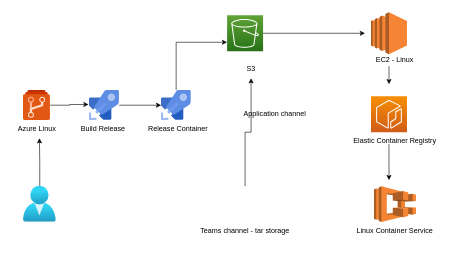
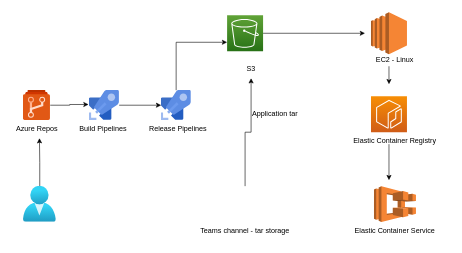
node "Application channel": label "Application channel" -> "Application tar"
node "Azure Linux": label "Azure Linux" -> "Azure Repos"
node "Build Release": label "Build Release" -> "Build Pipelines"
node "Release Container": label "Release Container" -> "Release Pipelines"
node "Linux Container Service": label "Linux Container Service" -> "Elastic Container Service"
